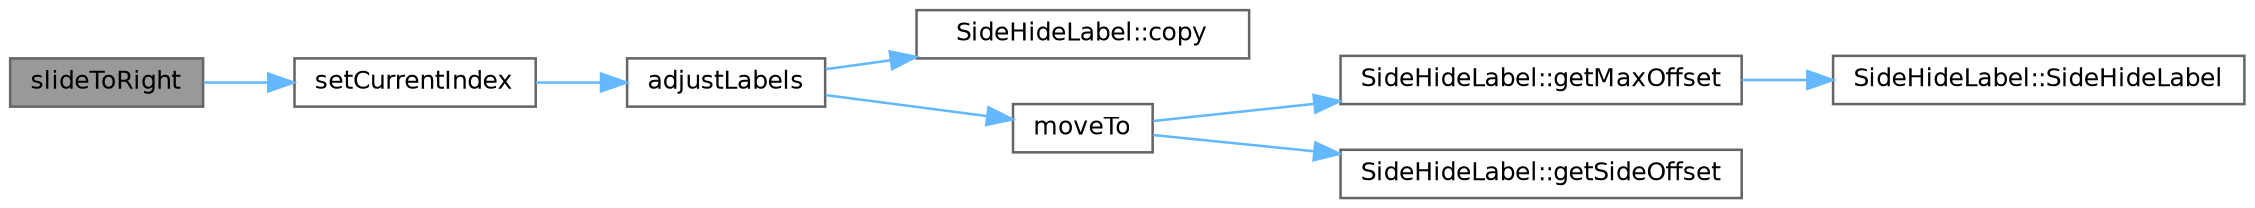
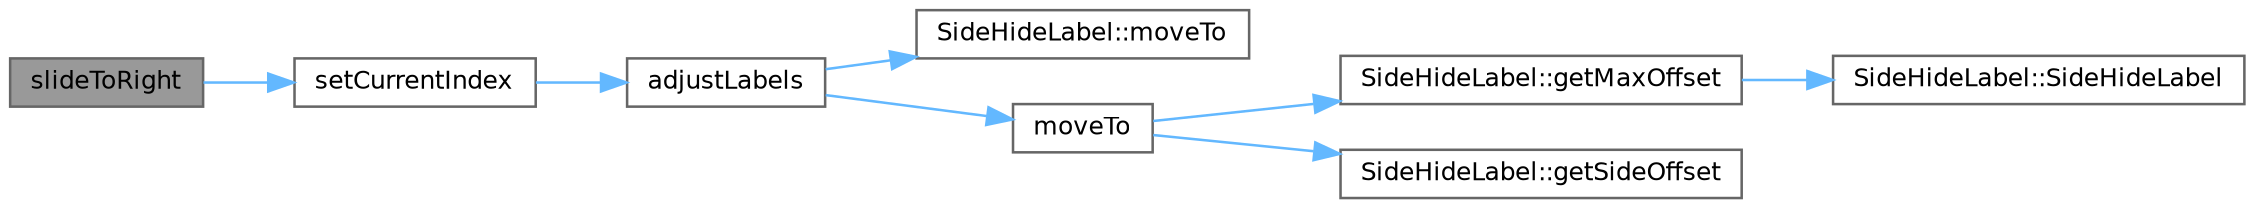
node "SideHideLabel::copy": label "SideHideLabel::copy" -> "SideHideLabel::moveTo"
